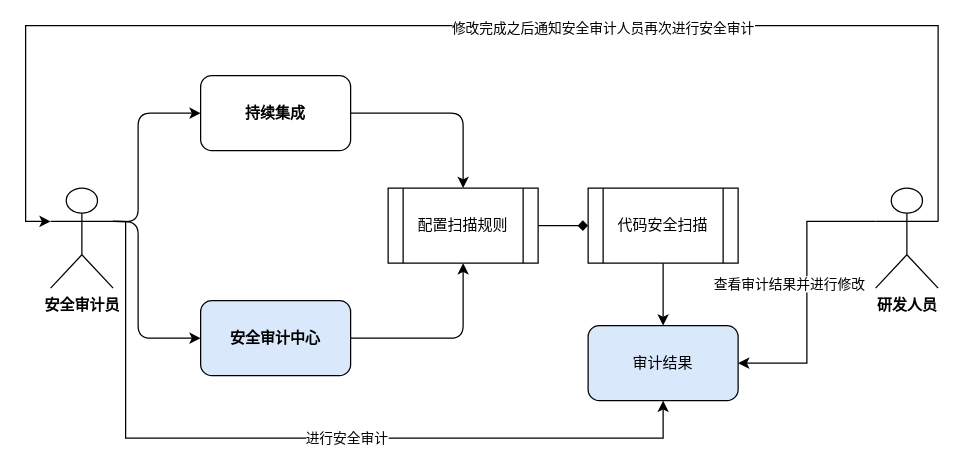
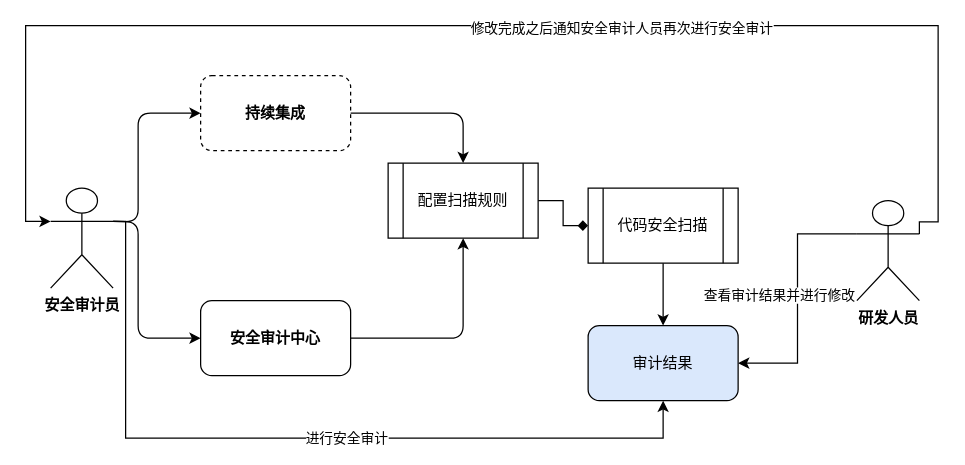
node "持续集成": style solid -> dashed
node "配置扫描规则": moved (463, 226) -> (463, 201)
node "研发人员": moved (907, 238) -> (888, 251)
node "安全审计中心": fillcolor #dae8fc -> #ffffff
